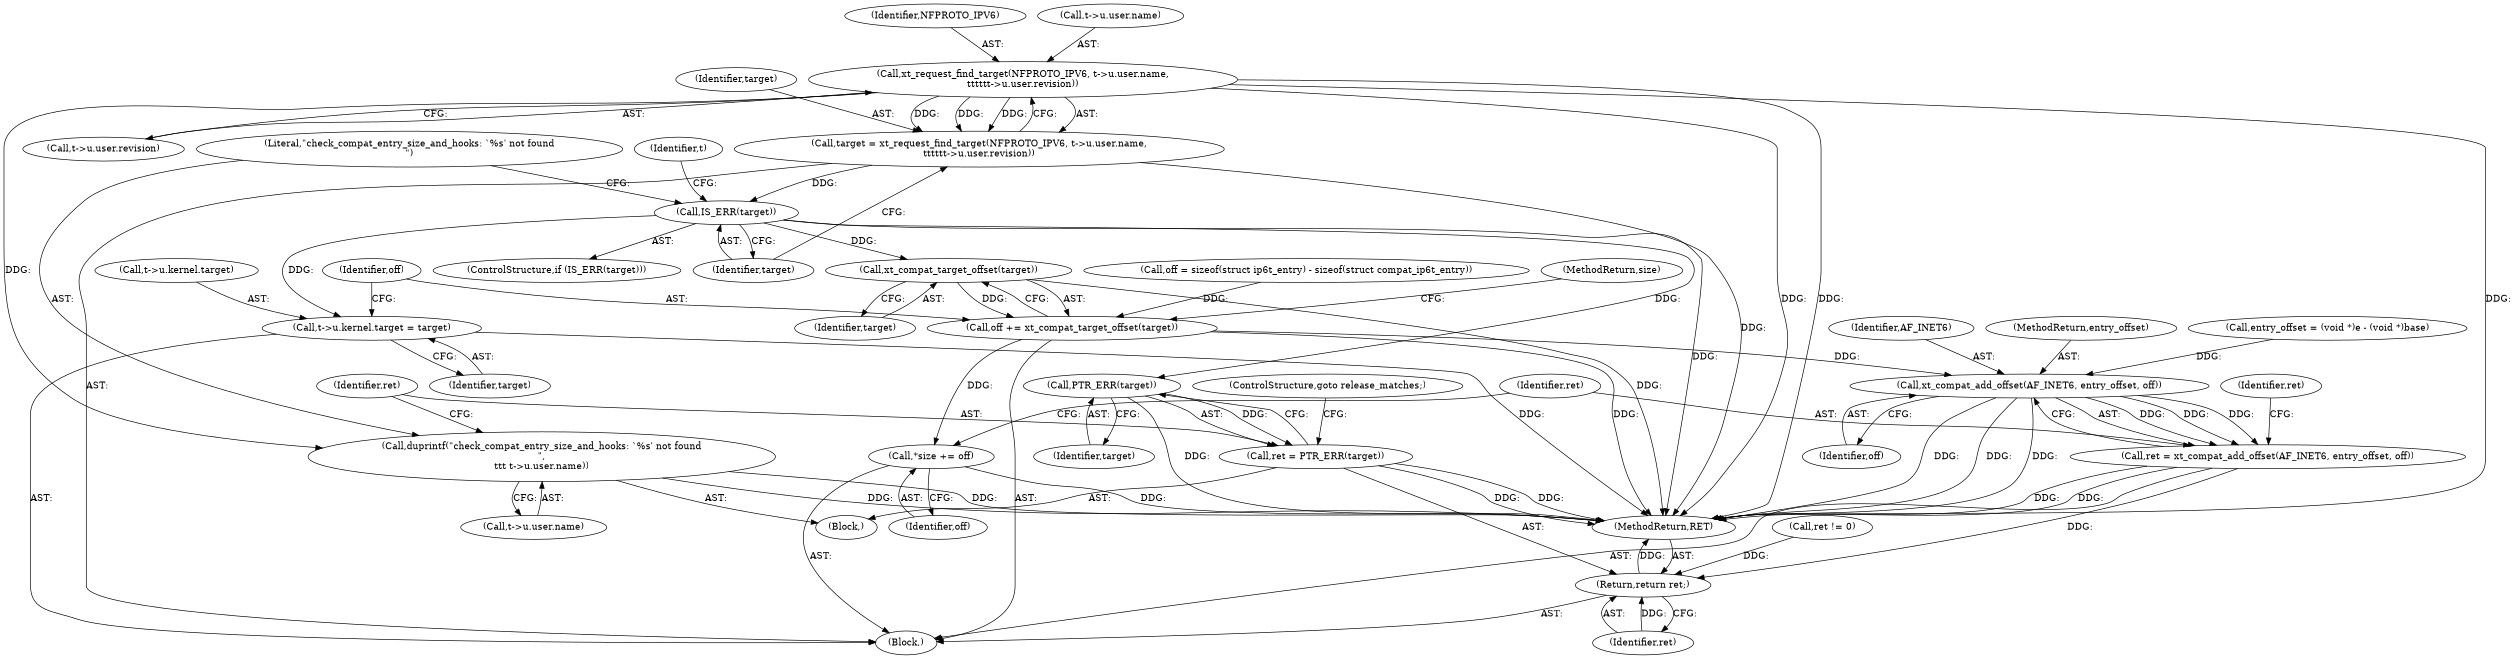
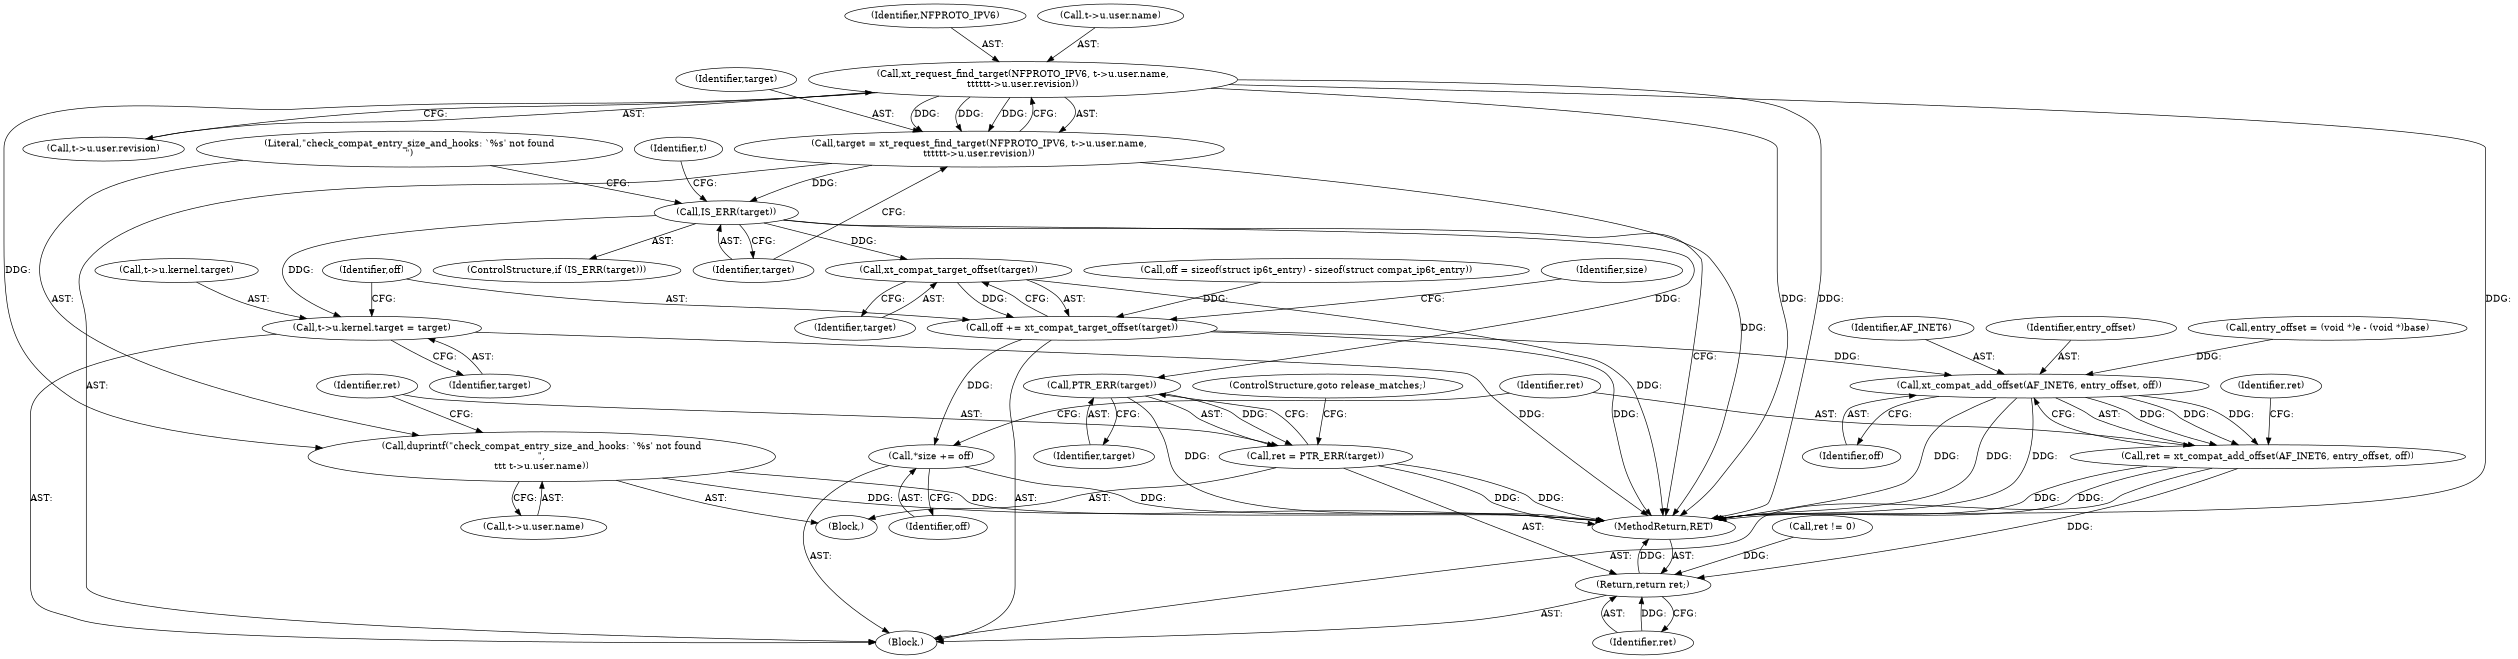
node "(MethodReturn,size)": label "(MethodReturn,size)" -> "(Identifier,size)"
node "(MethodReturn,entry_offset)": label "(MethodReturn,entry_offset)" -> "(Identifier,entry_offset)"
edge "(Call,IS_ERR(target))" -> "(MethodReturn,RET)": label "DDG: " -> "CFG: "
